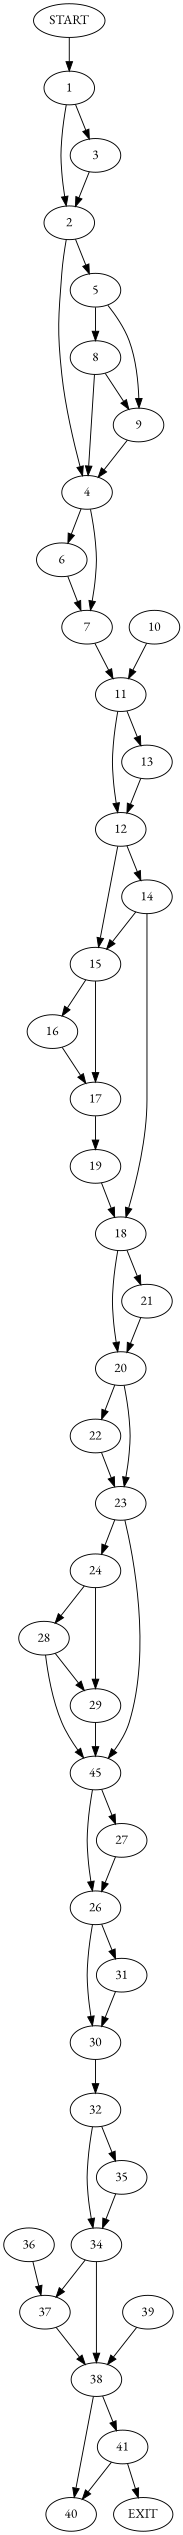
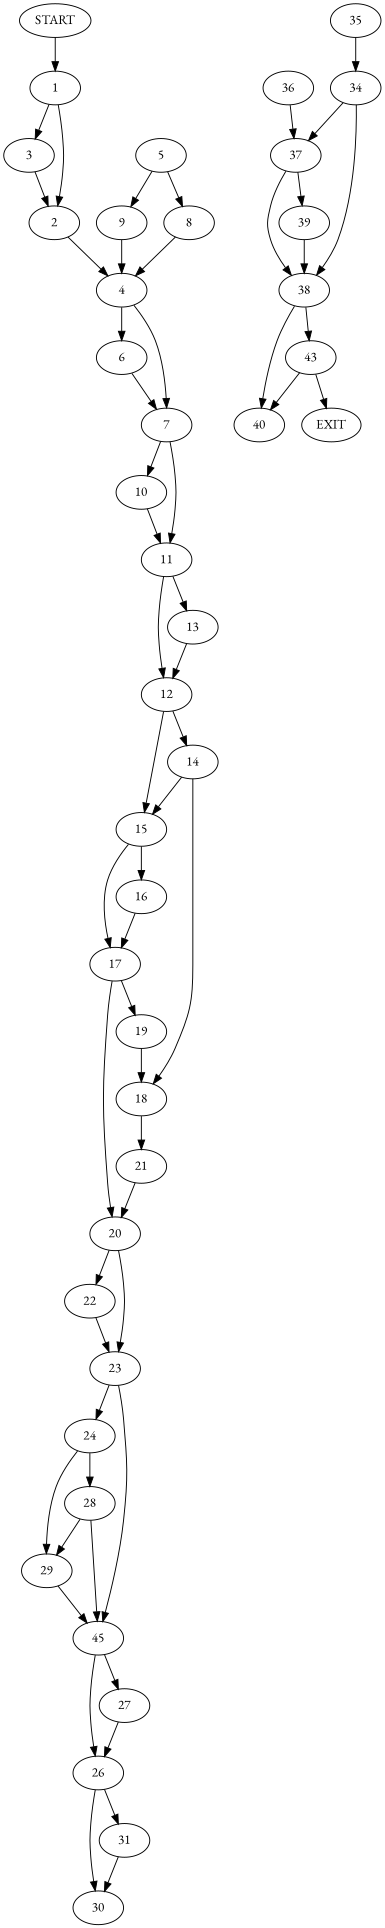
edge "37" -> "39": added
edge "2" -> "5": removed
edge "8" -> "9": removed
edge "7" -> "10": added
edge "18" -> "20": now "17" -> "20"
node "32": removed
node "41": label "41" -> "43"
